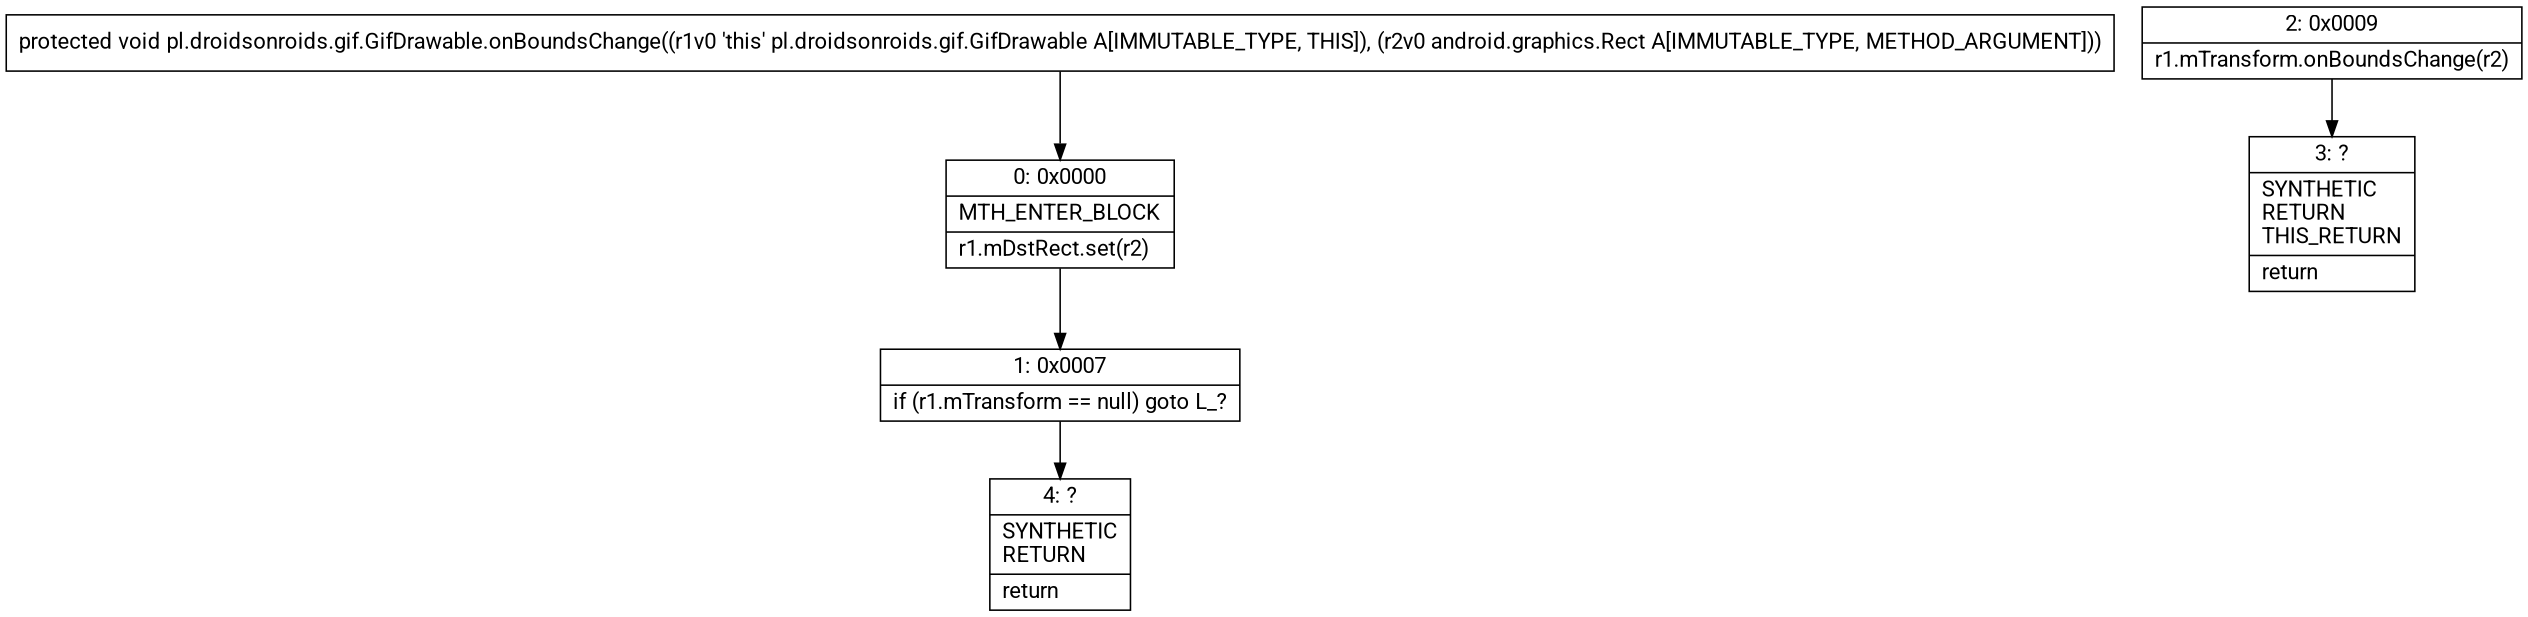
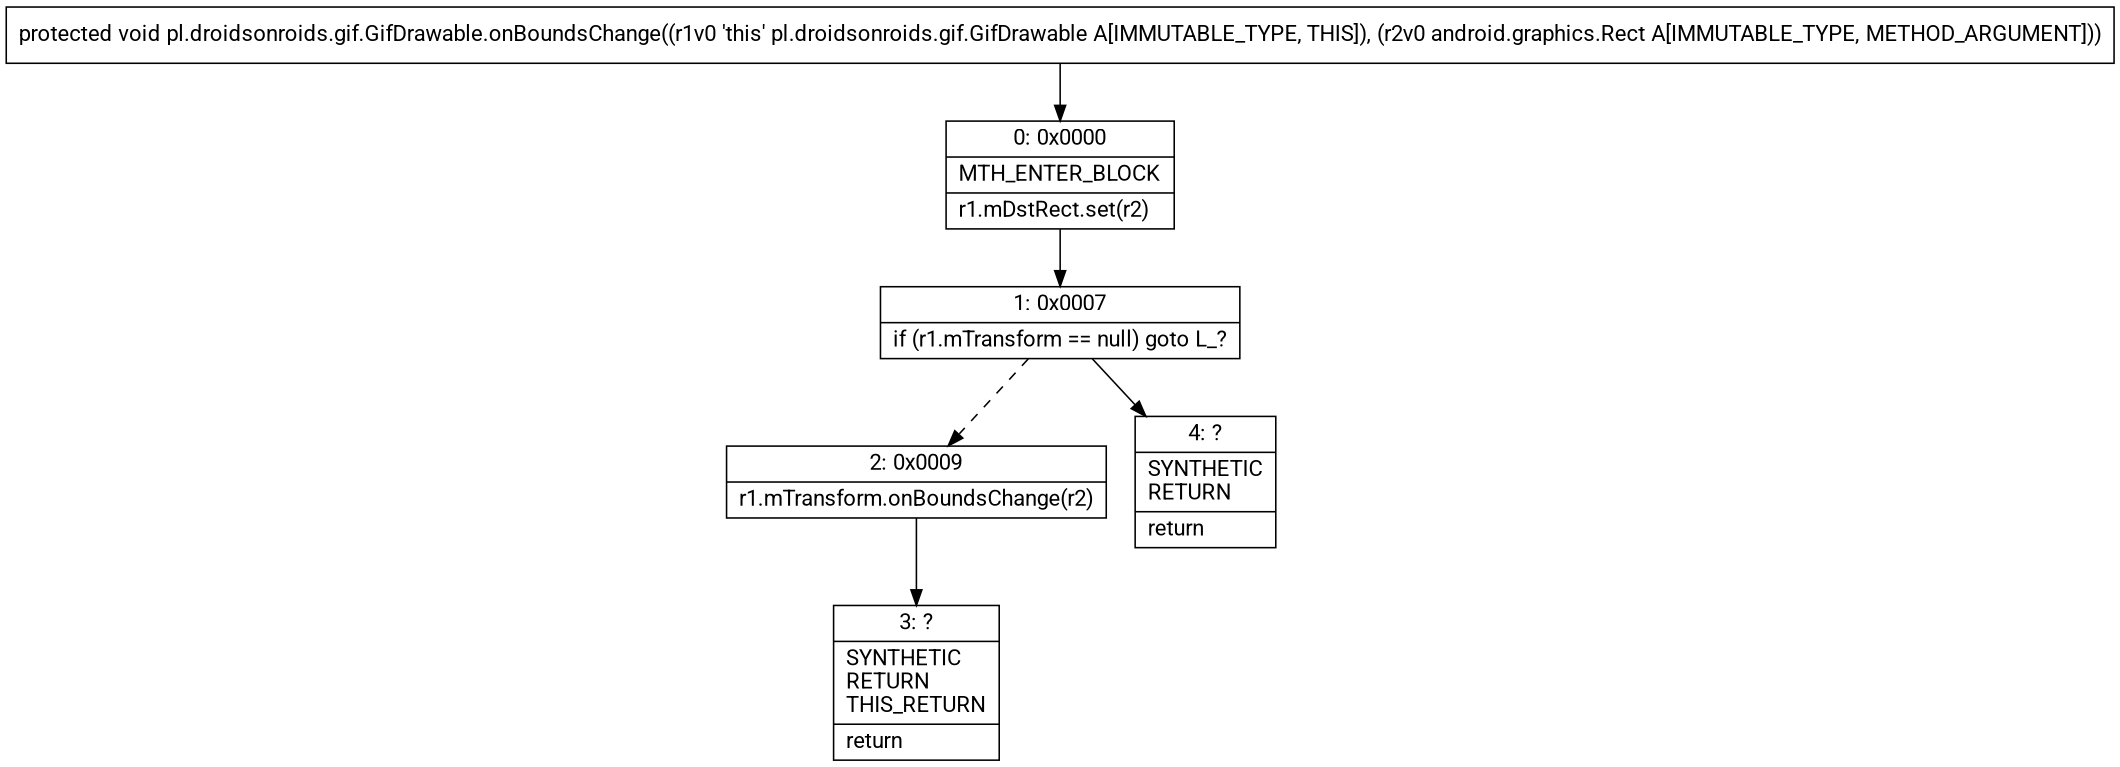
edge "1: 0x0007" -> "2: 0x0009": added
